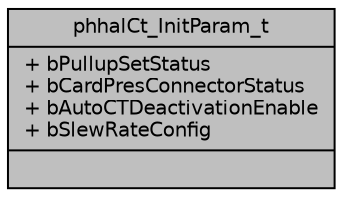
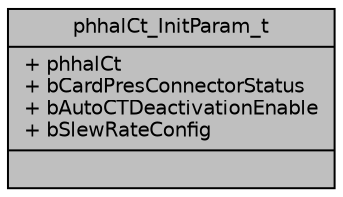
node "phhalCt_InitParam_t": text "+ bPullupSetStatus" -> "+ phhalCt"
